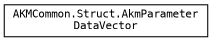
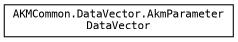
node "AKMCommon.Struct.AkmParameter DataVector": label "AKMCommon.Struct.AkmParameter DataVector" -> "AKMCommon.DataVector.AkmParameter DataVector"
